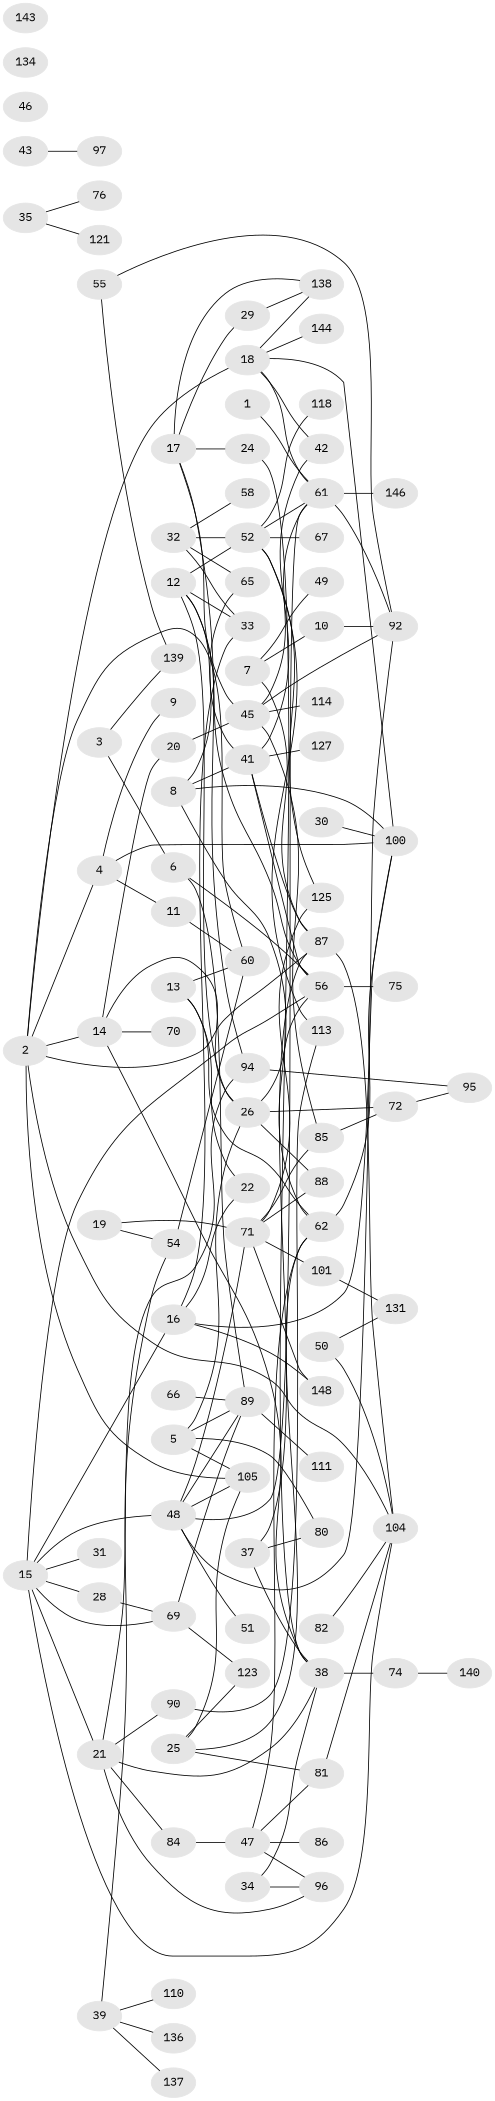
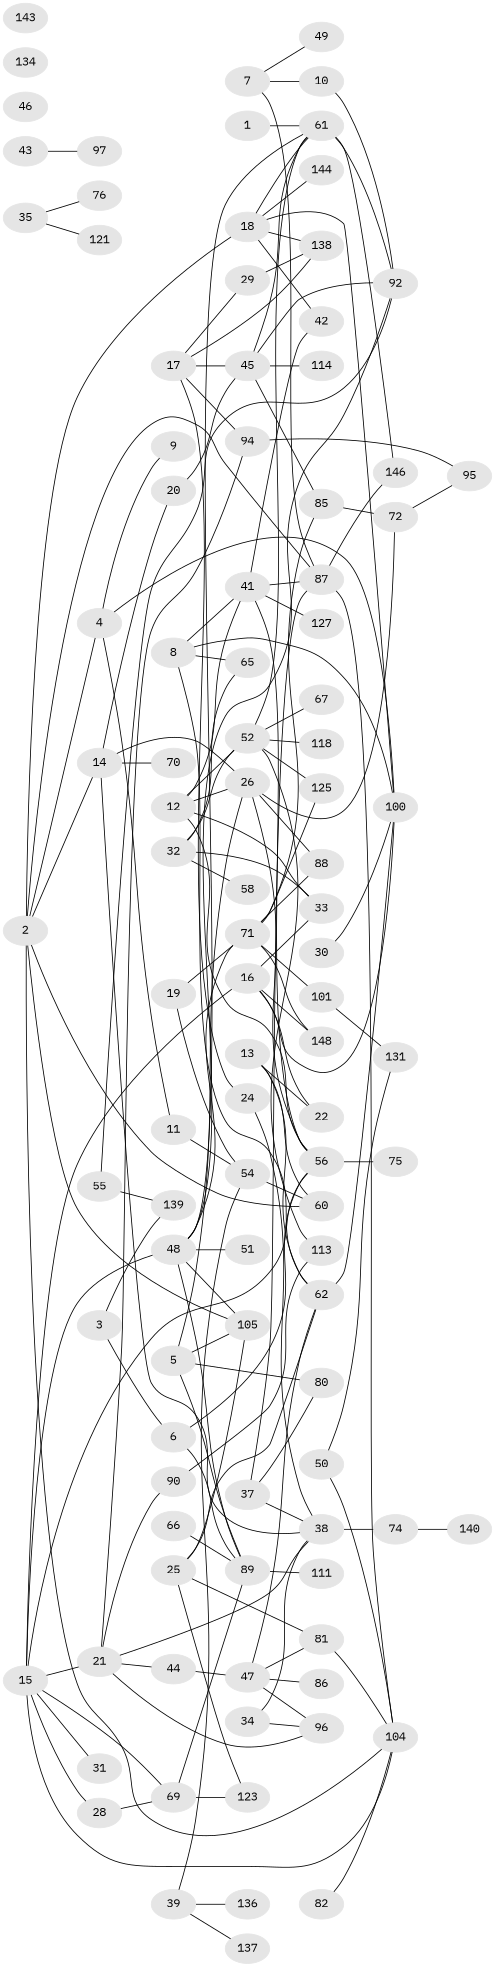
edge "146" -- "87": added
edge "11" -- "60": now "11" -- "54"
node "84": label "84" -> "44"
node "110": removed
